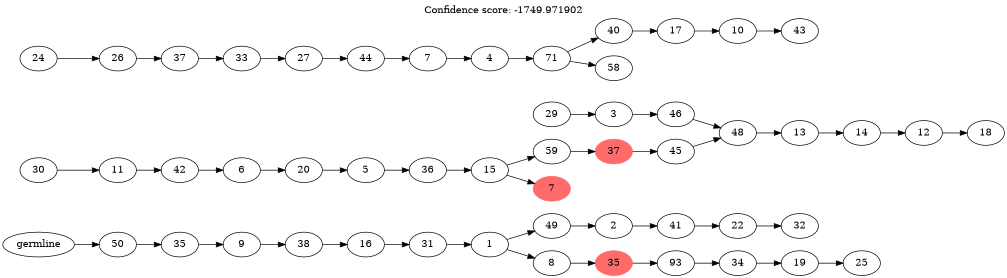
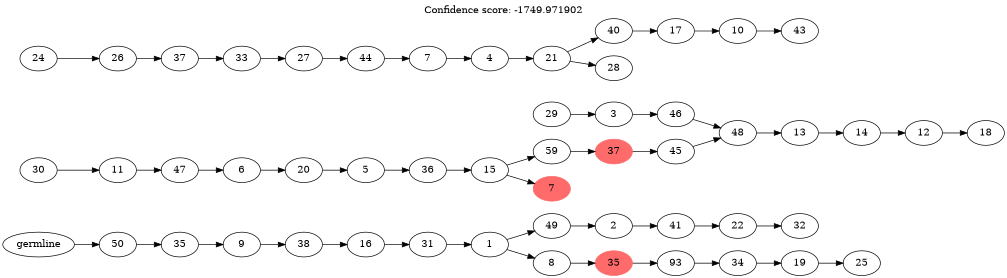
node "71": label "71" -> "21"
node "58": label "58" -> "28"
node "42": label "42" -> "47"
